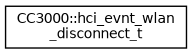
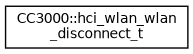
node "CC3000::hci_evnt_wlan _disconnect_t": label "CC3000::hci_evnt_wlan _disconnect_t" -> "CC3000::hci_wlan_wlan _disconnect_t"
